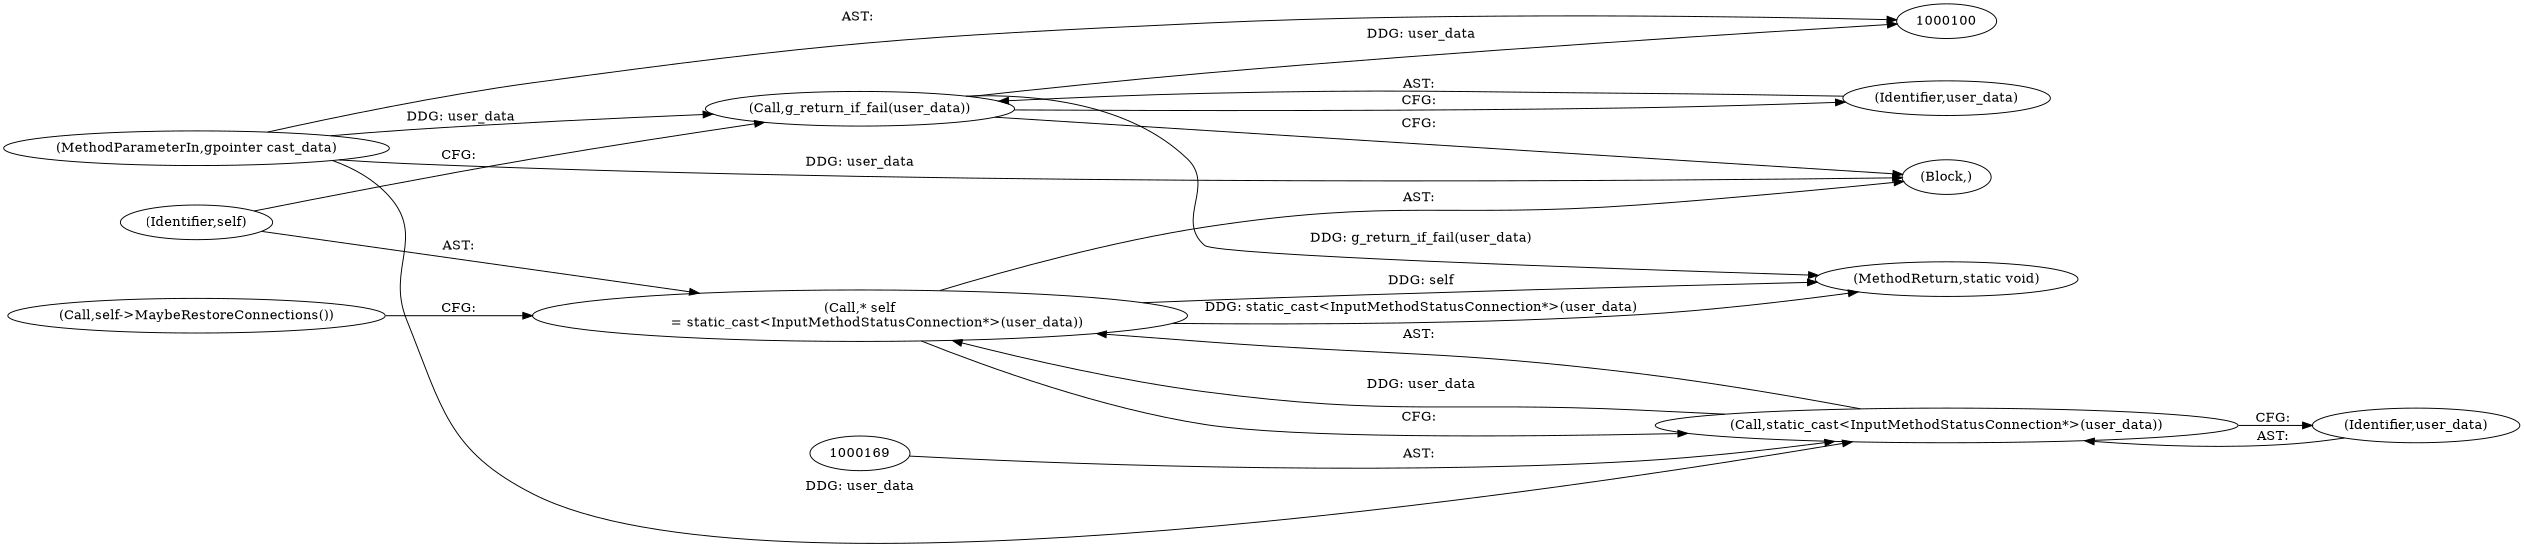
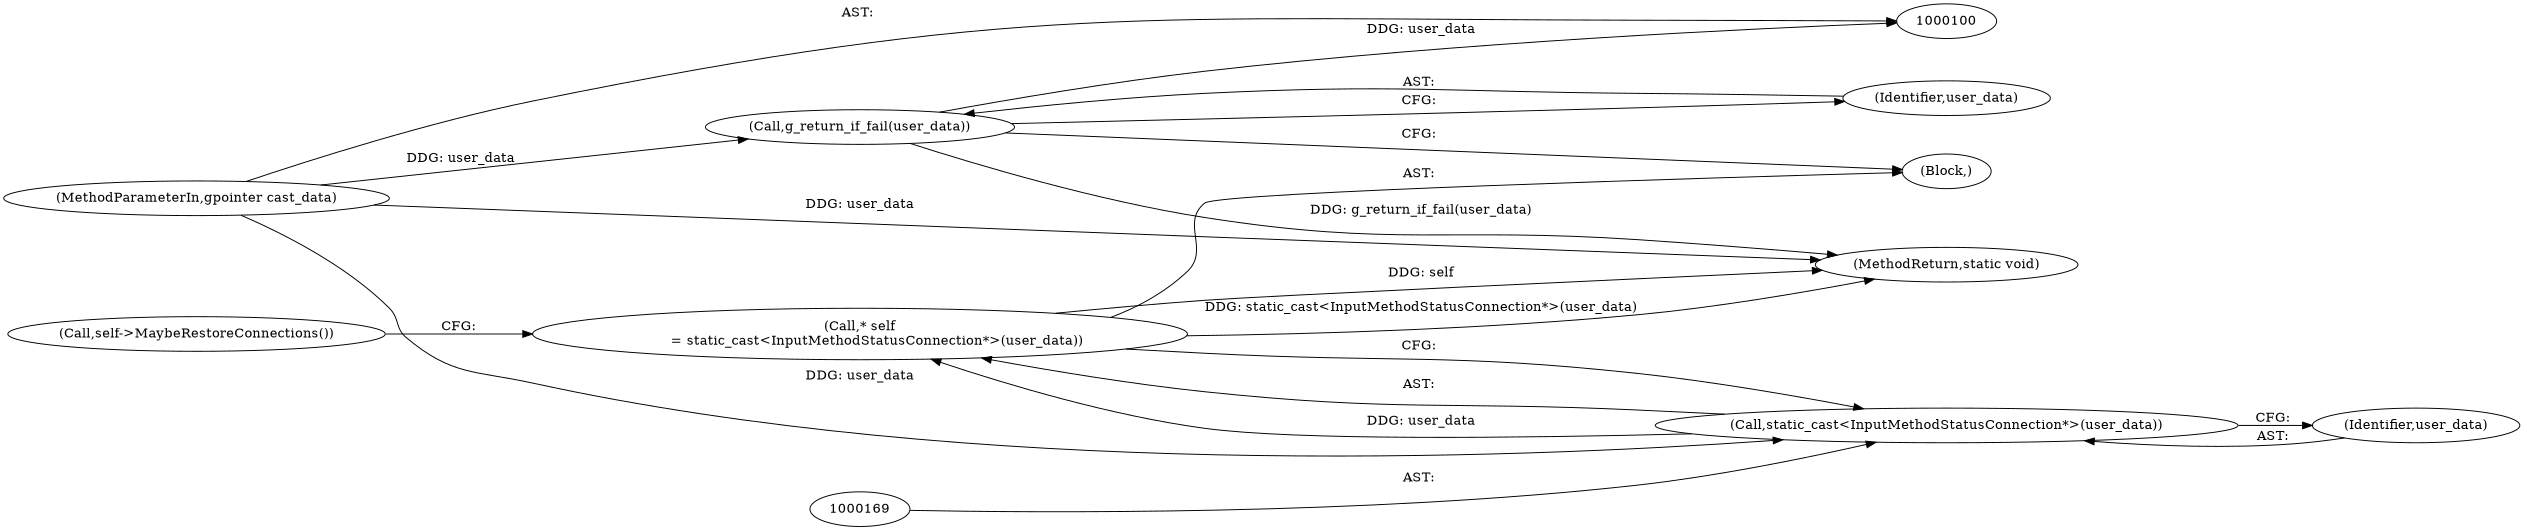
edge "(MethodParameterIn,gpointer cast_data)" -> "(Block,)": now "(MethodParameterIn,gpointer cast_data)" -> "(MethodReturn,static void)"
node "(Identifier,self)": removed
